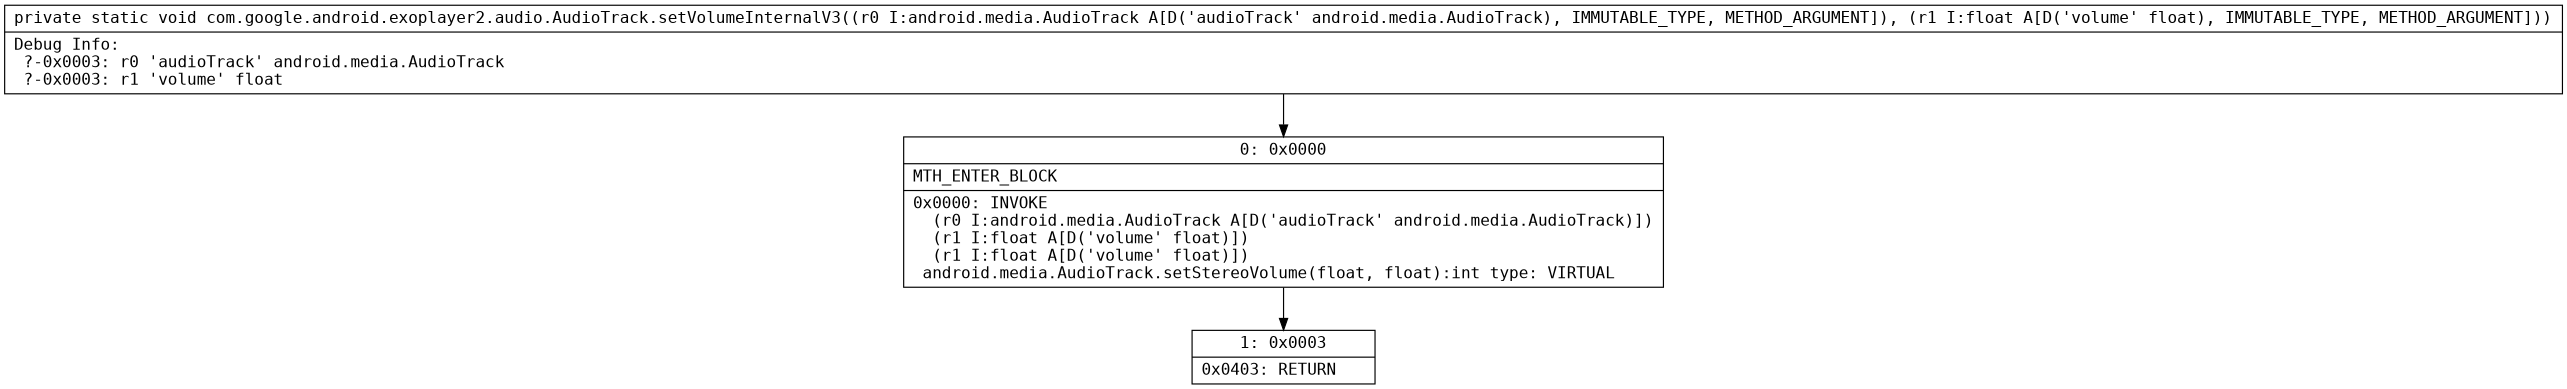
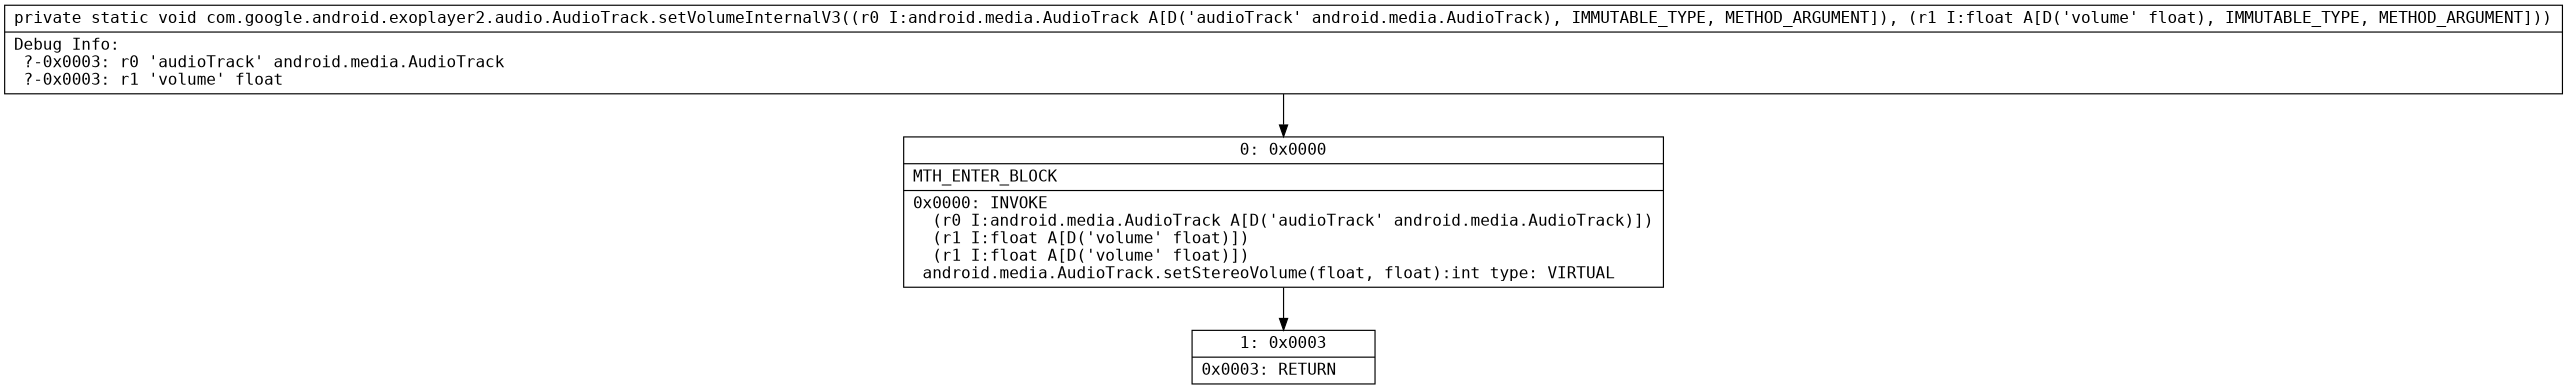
node "1: 0x0003": text "0x0403: RETURN" -> "0x0003: RETURN"
